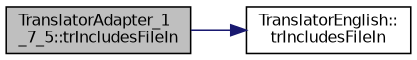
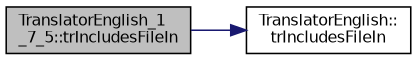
node "TranslatorAdapter_1 _7_5::trIncludesFileIn": label "TranslatorAdapter_1 _7_5::trIncludesFileIn" -> "TranslatorEnglish_1 _7_5::trIncludesFileIn"
